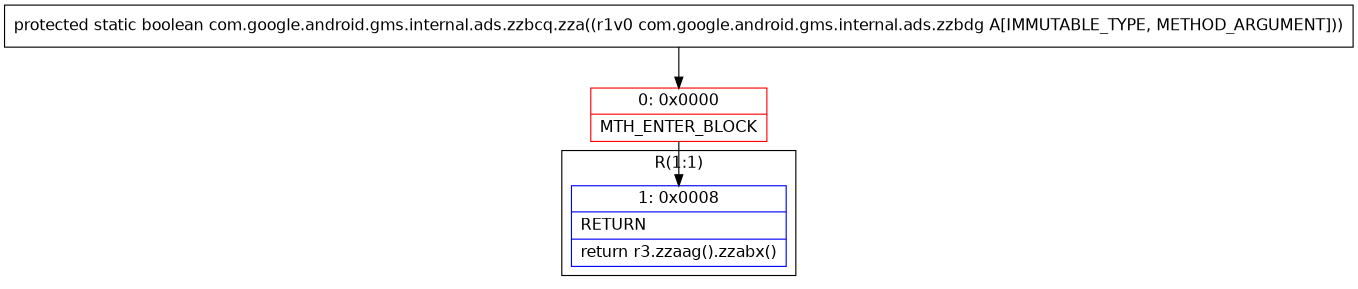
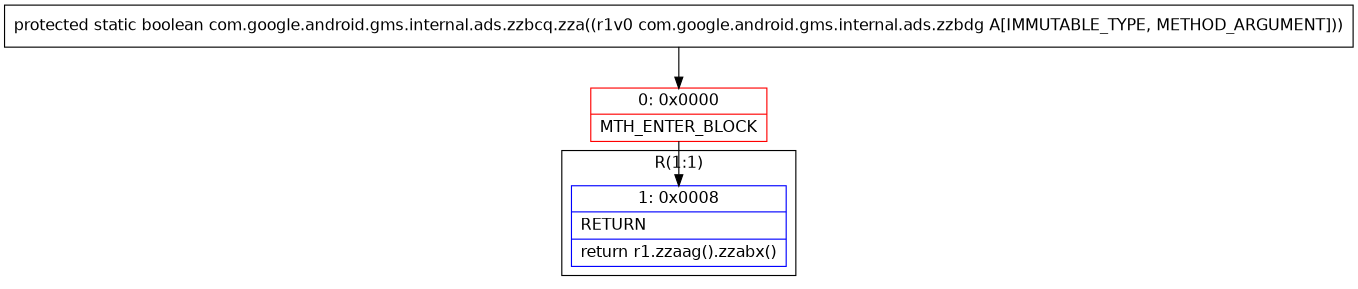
node "1: 0x0008": text "return r3.zzaag().zzabx()" -> "return r1.zzaag().zzabx()"
